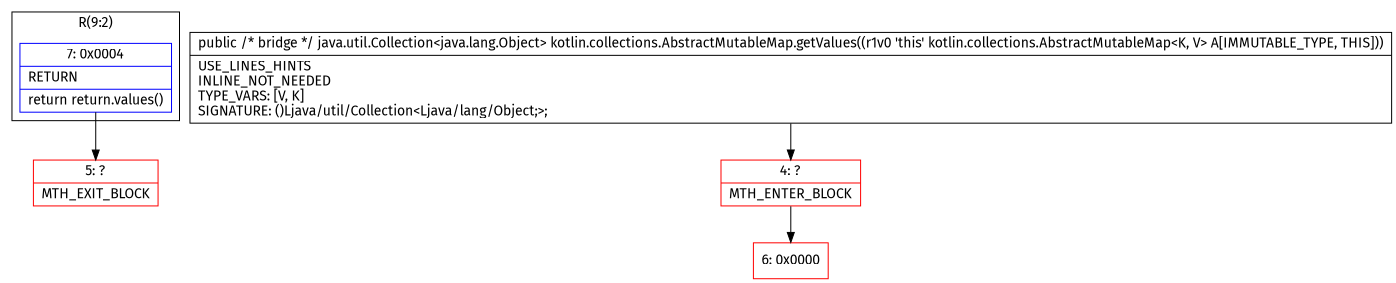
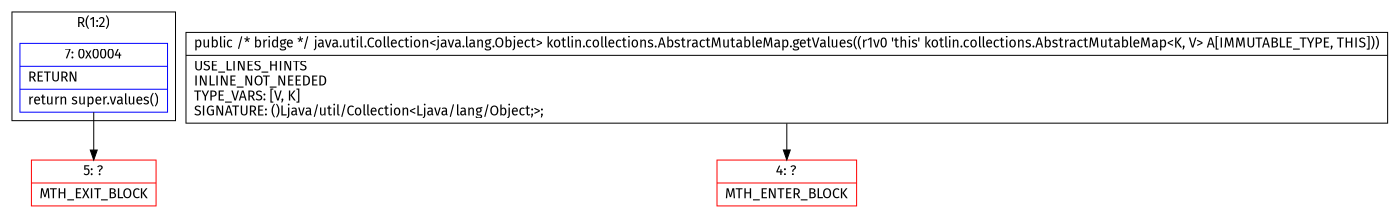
cluster "R(9:2)": label "R(9:2)" -> "R(1:2)"
node "7: 0x0004": text "return return.values()" -> "return super.values()"
node "6: 0x0000": removed
